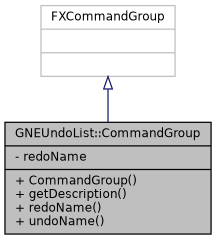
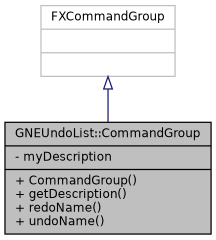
node "GNEUndoList::CommandGroup": text "- redoName" -> "- myDescription"
